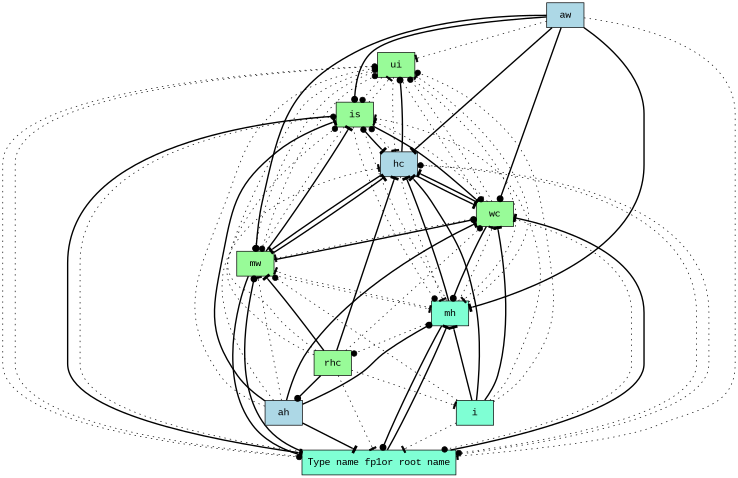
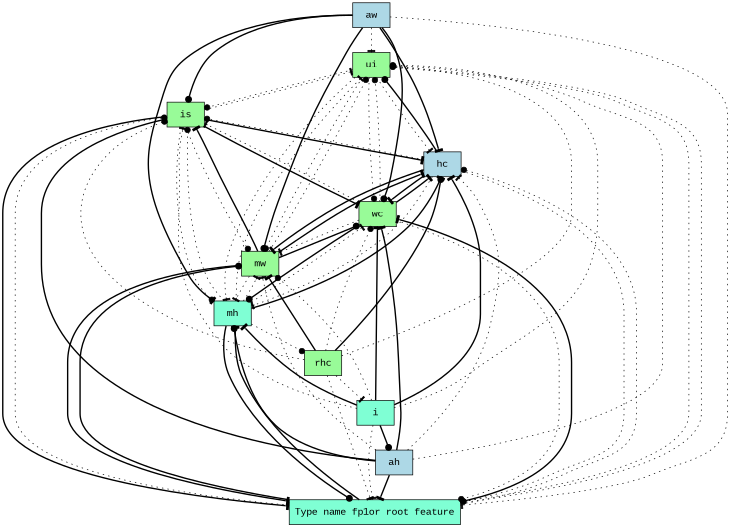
edge "rhc" -> "hc": arrowhead tee -> dot
edge "rhc" -> "ah": now "i" -> "ah"
node "Type name fp1or root name": label "Type name fp1or root name" -> "Type name fp1or root feature"
